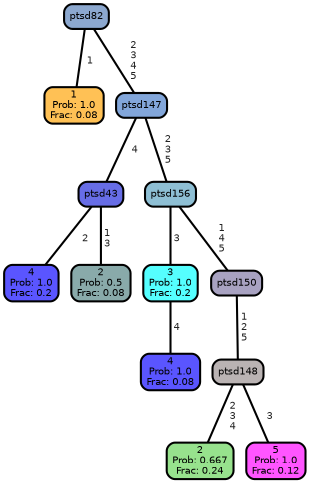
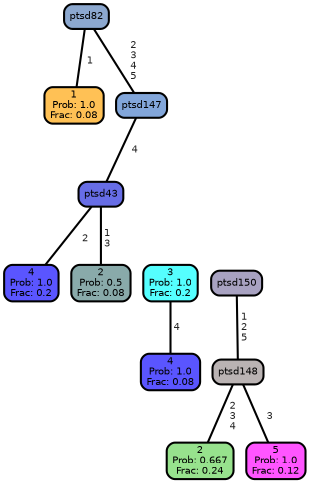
node "ptsd156": removed
